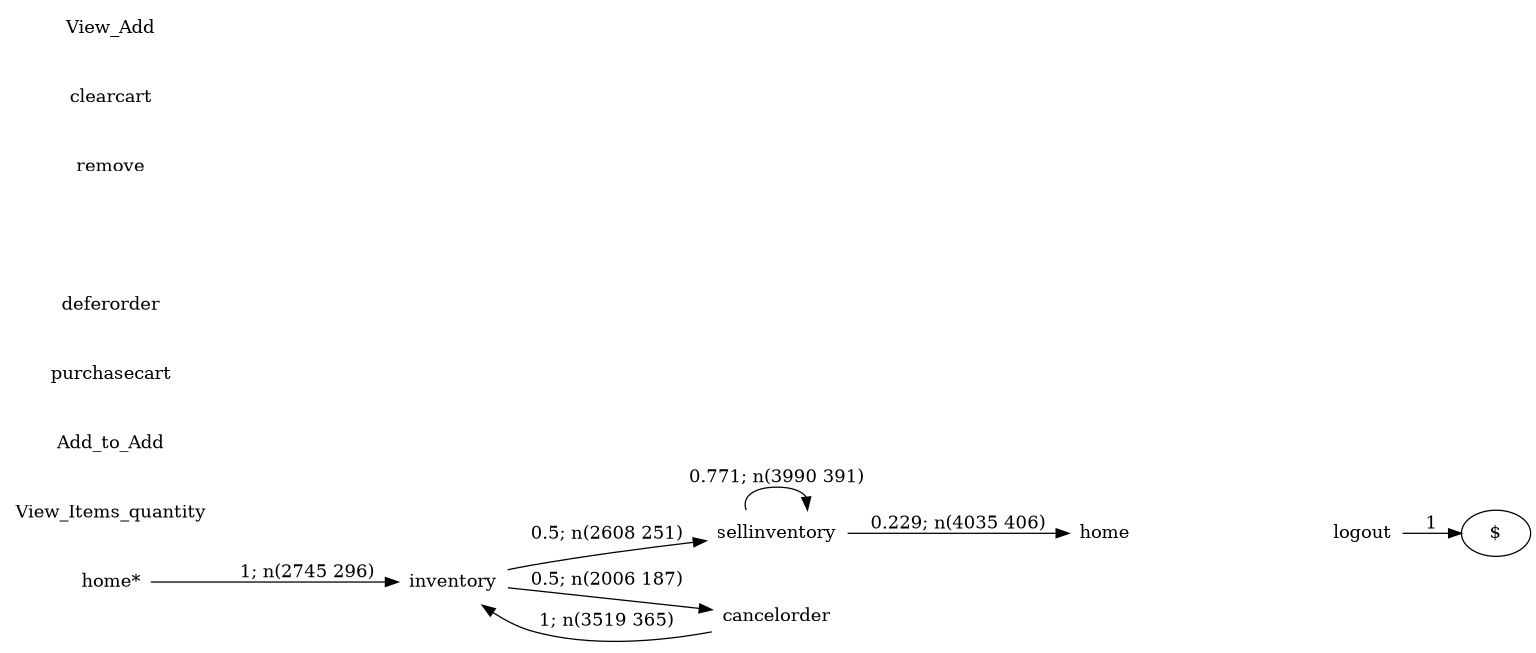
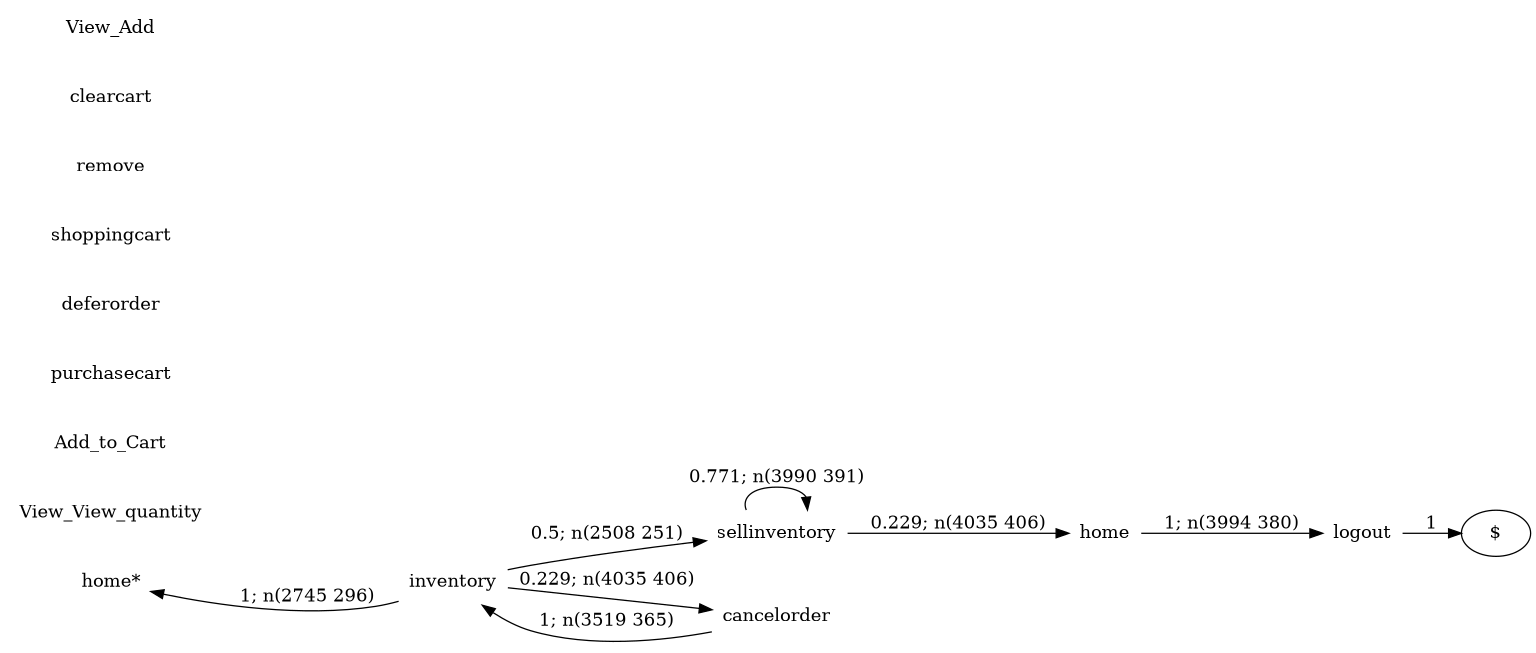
node "shoppingcart": added
node "Add_to_Add": label "Add_to_Add" -> "Add_to_Cart"
node "View_Items_quantity": label "View_Items_quantity" -> "View_View_quantity"
edge "home" -> "logout": added, label "1; n(3994 380)"
edge "inventory" -> "sellinventory": label "0.5; n(2608 251)" -> "0.5; n(2508 251)"
edge "inventory" -> "cancelorder": label "0.5; n(2006 187)" -> "0.229; n(4035 406)"
edge "home*" -> "inventory": reversed
